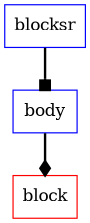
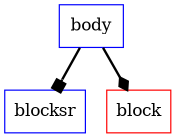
edge "blocksr" -> "body": reversed
